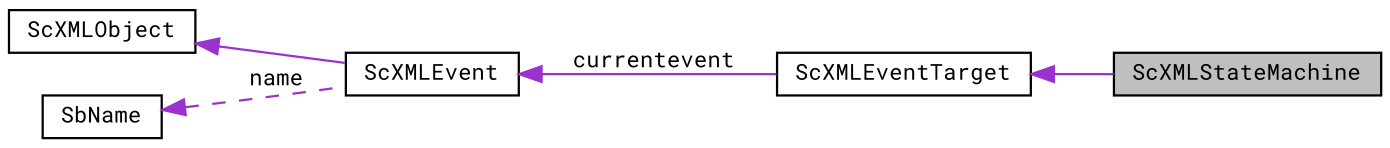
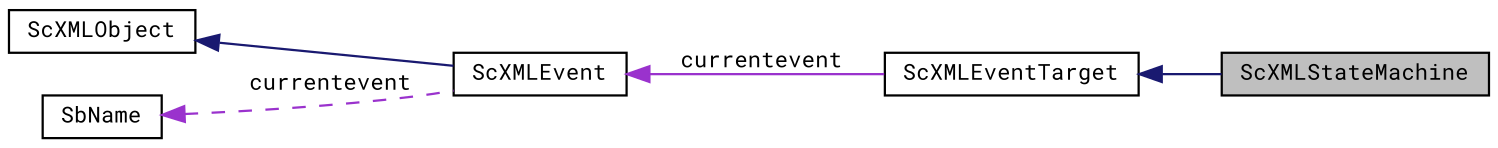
edge "ScXMLEvent" -> "ScXMLObject": color darkorchid3 -> midnightblue
edge "ScXMLStateMachine" -> "ScXMLEventTarget": color darkorchid3 -> midnightblue
edge "ScXMLEvent" -> "SbName": label " name" -> " currentevent"
